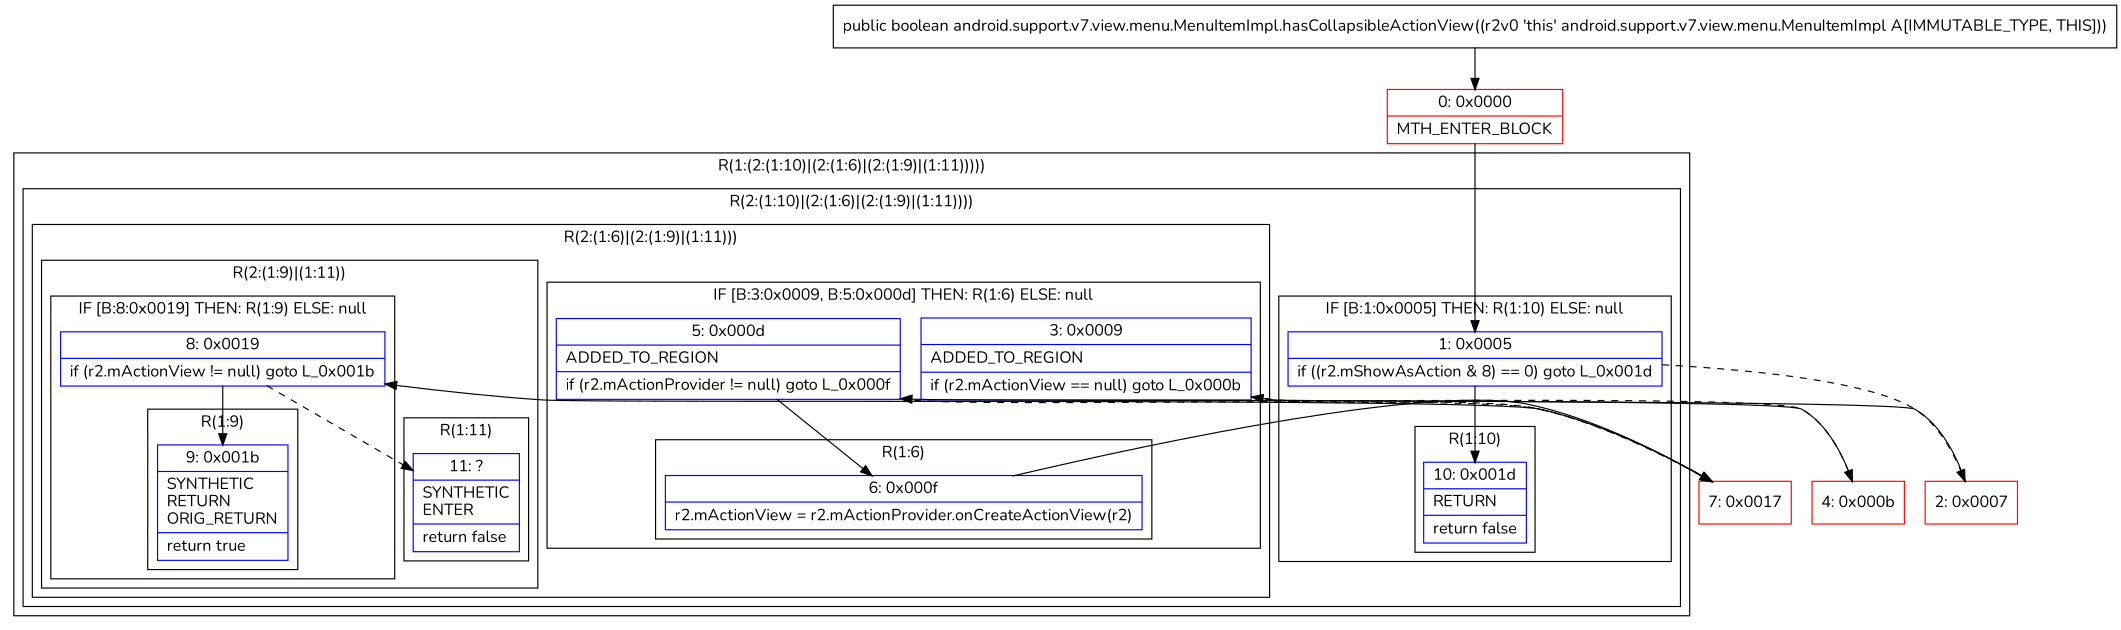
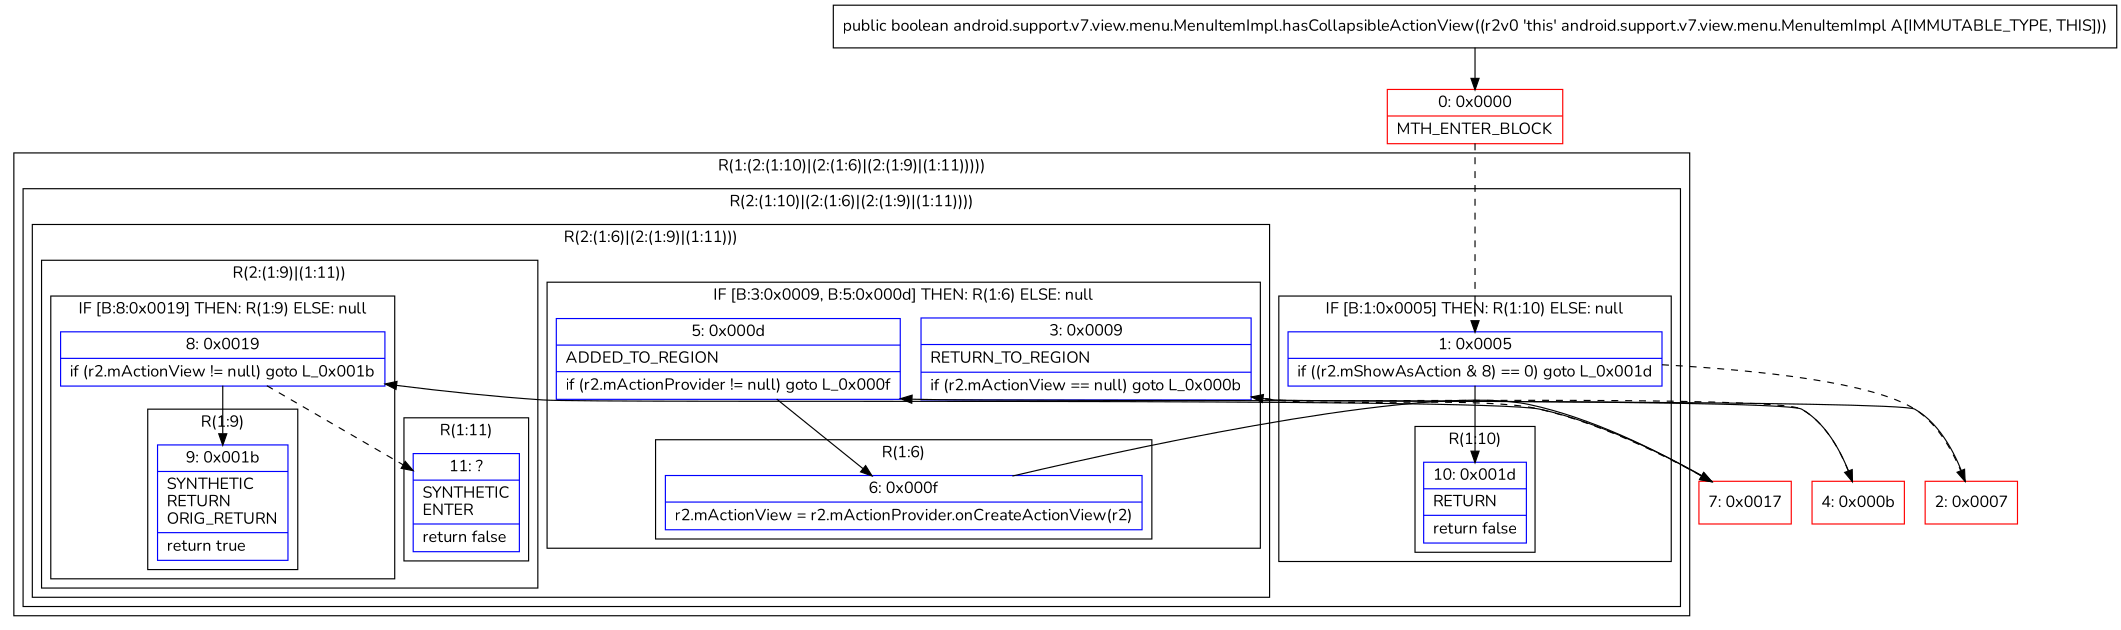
edge "0: 0x0000" -> "1: 0x0005": style solid -> dashed
node "3: 0x0009": text "ADDED_TO_REGION" -> "RETURN_TO_REGION"
edge "5: 0x000d" -> "7: 0x0017": removed
